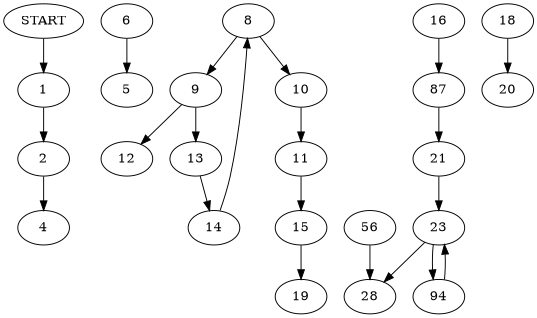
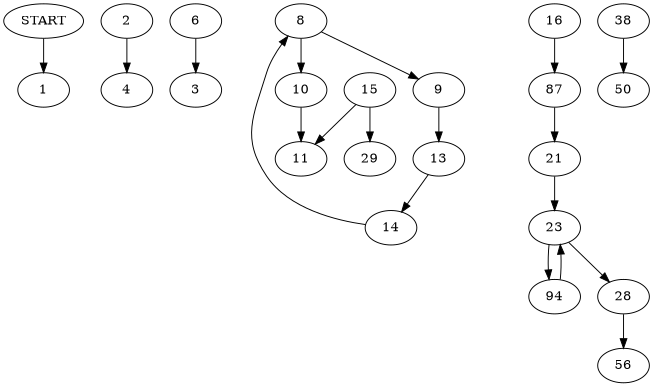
node "18": label "18" -> "38"
node "5": label "5" -> "3"
node "20": label "20" -> "50"
edge "1" -> "2": removed
node "12": removed
edge "11" -> "15": reversed
edge "56" -> "28": reversed
node "19": label "19" -> "29"
